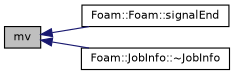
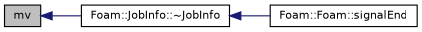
edge "Foam::Foam::signalEnd" -> "mv": now "Foam::Foam::signalEnd" -> "Foam::JobInfo::~JobInfo"
